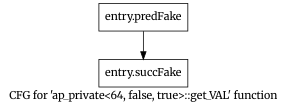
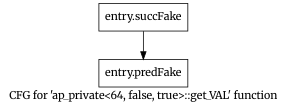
edge "entry.predFake" -> "entry.succFake": reversed
